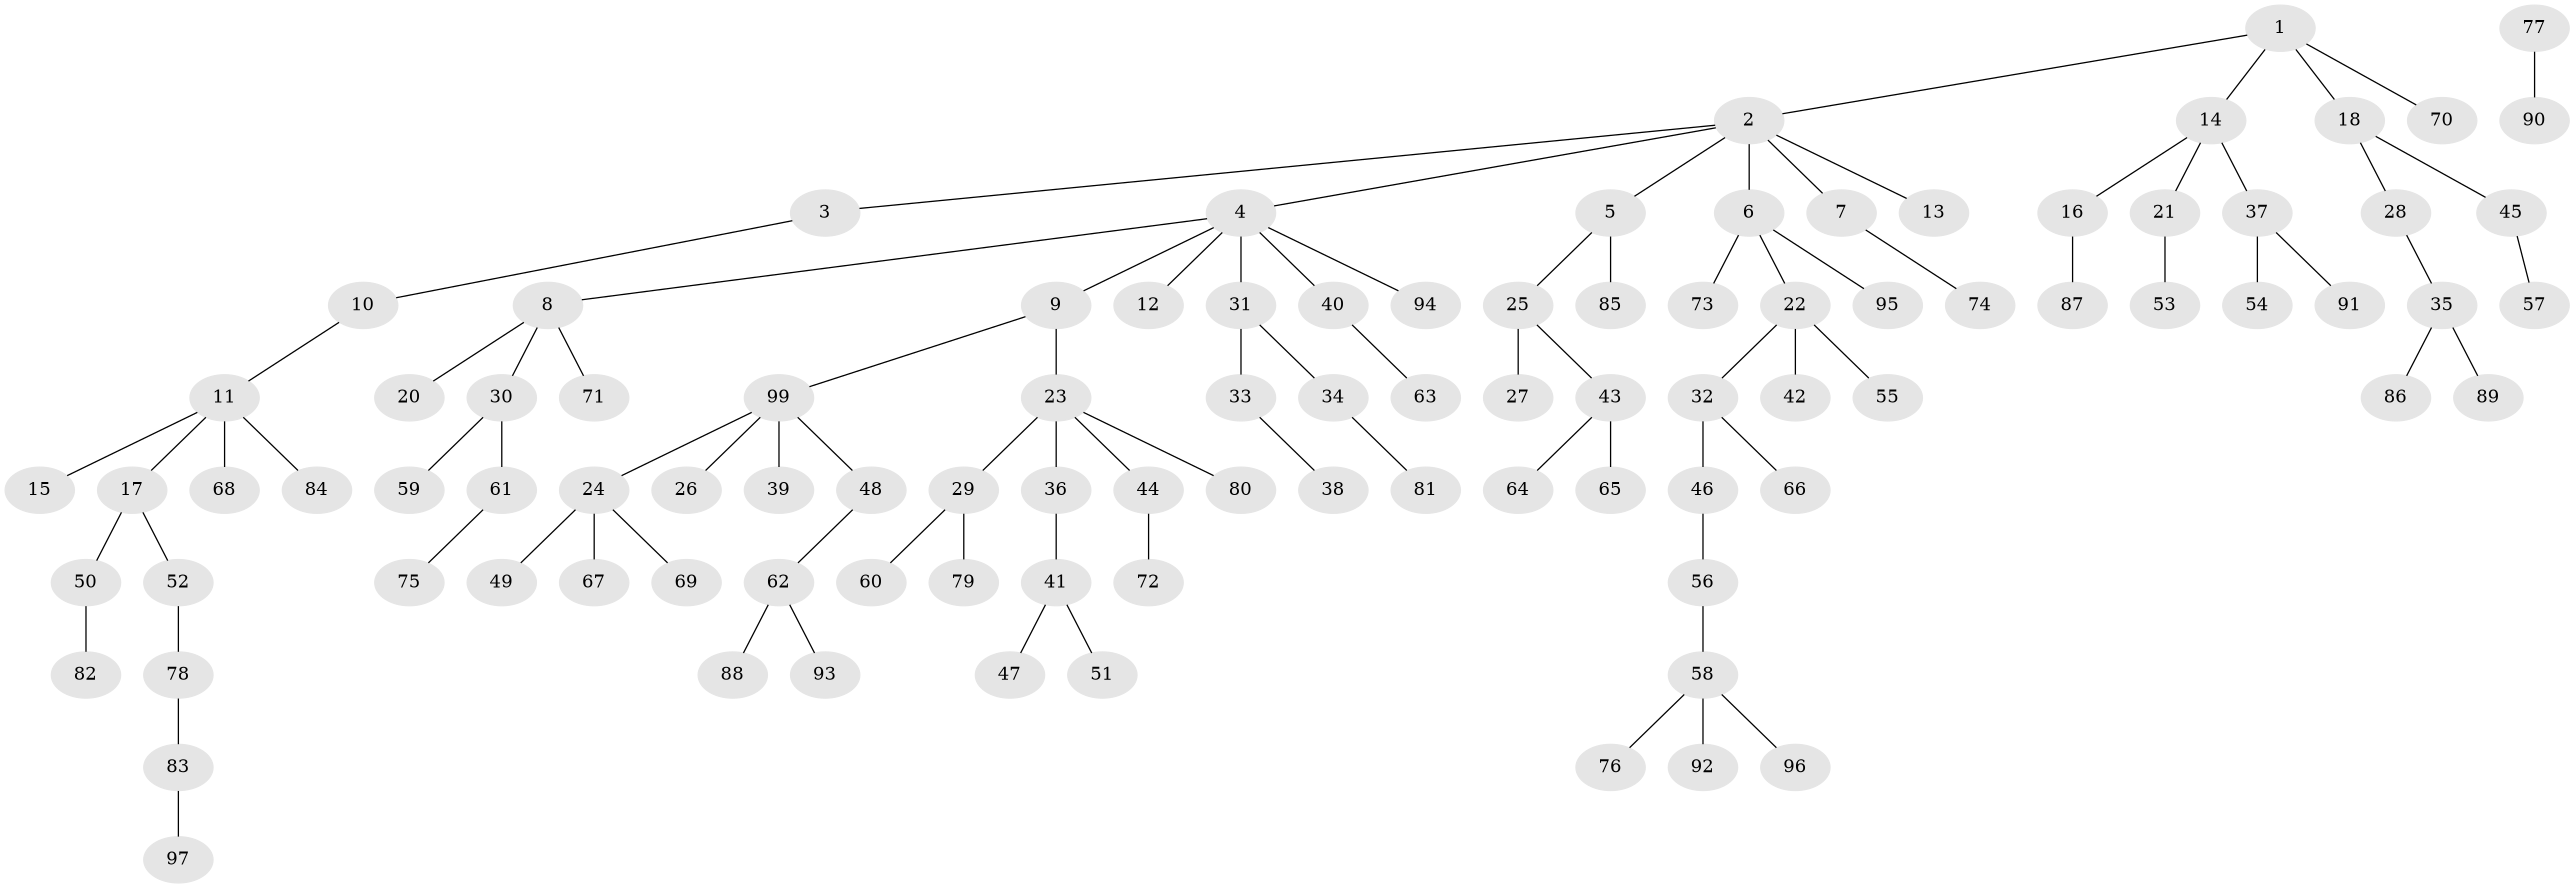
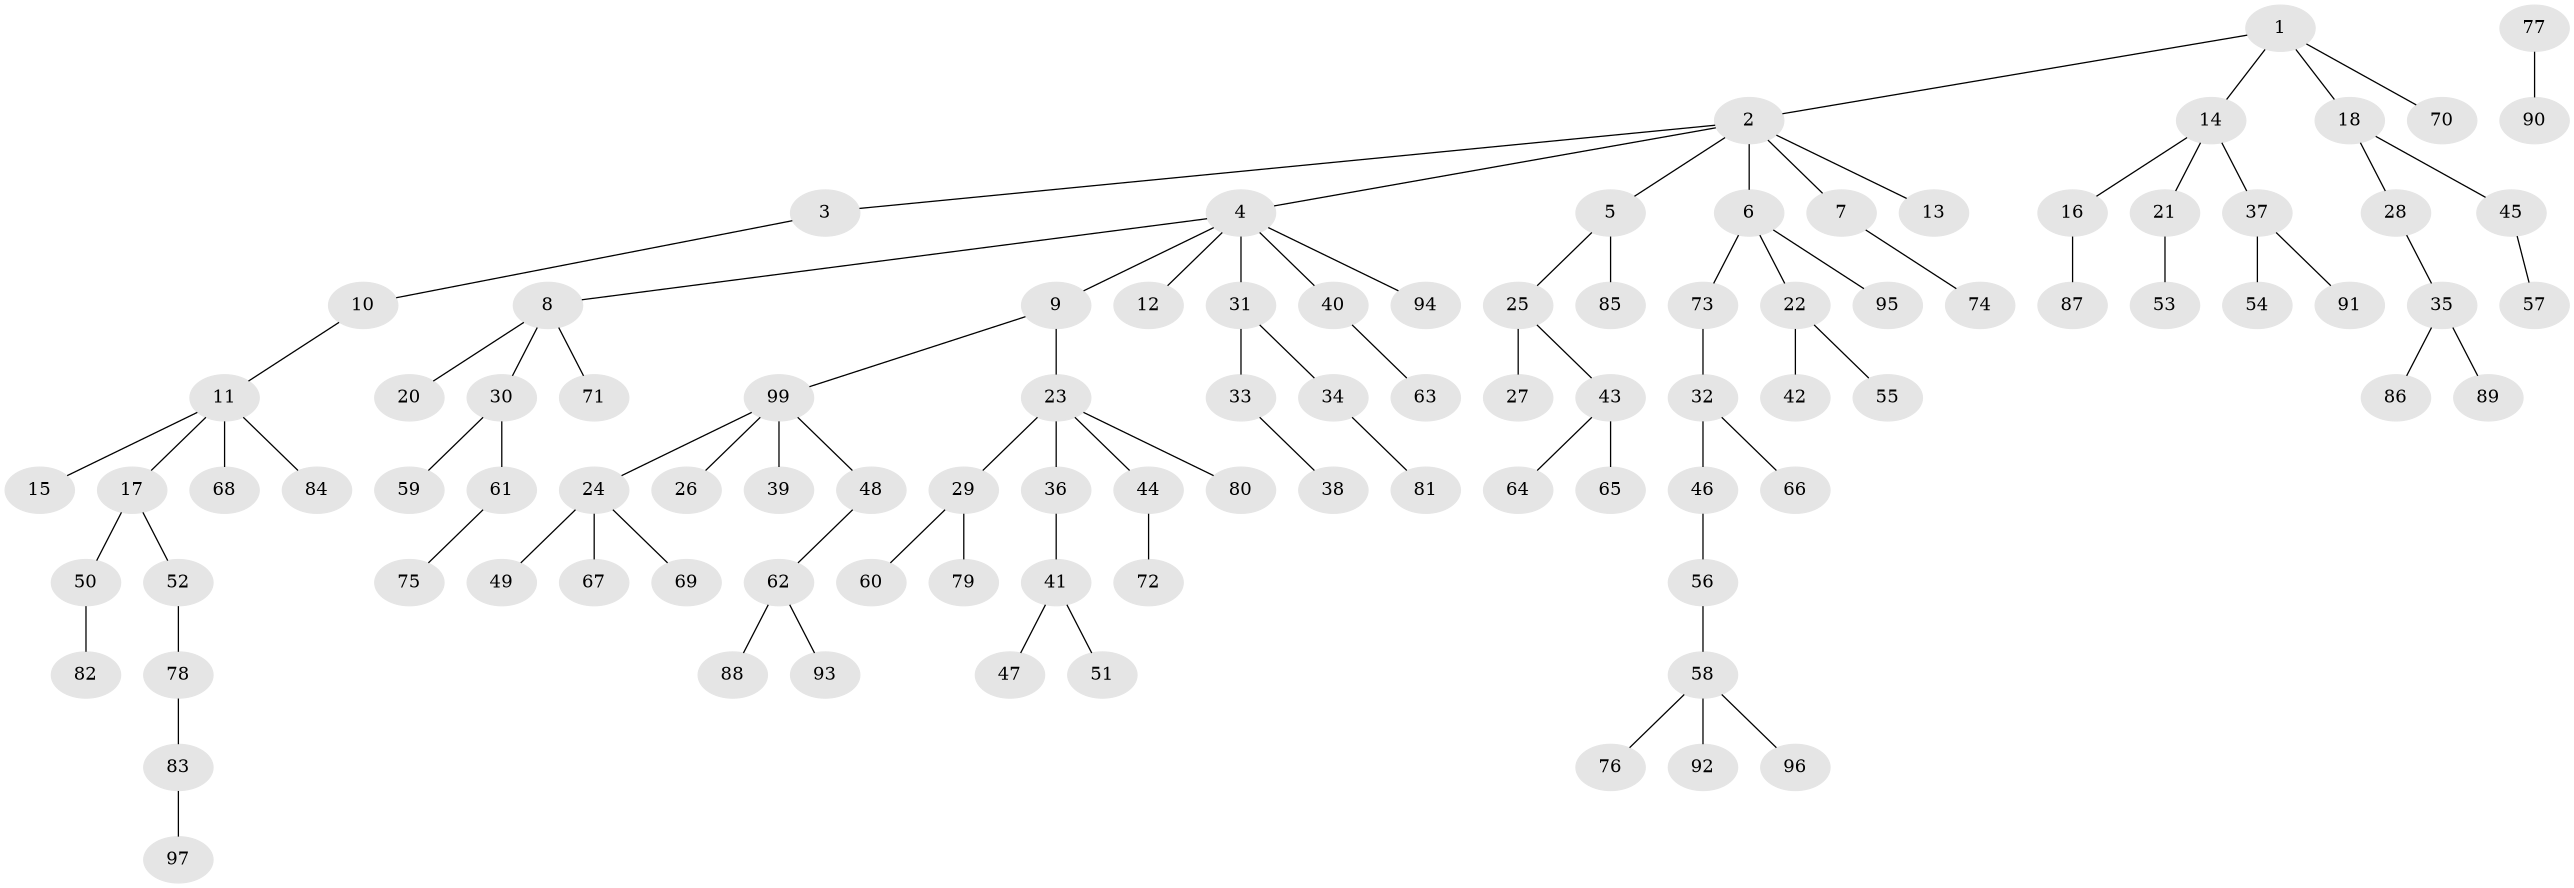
edge "22" -- "32": now "73" -- "32"
